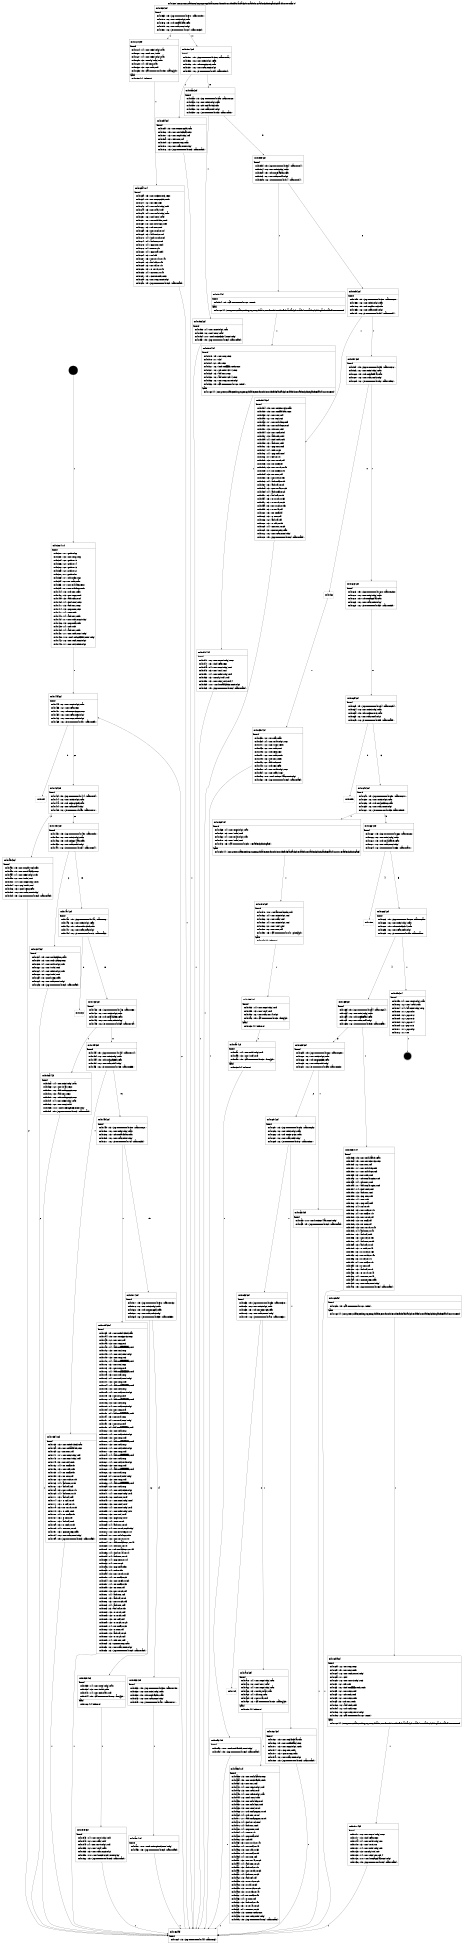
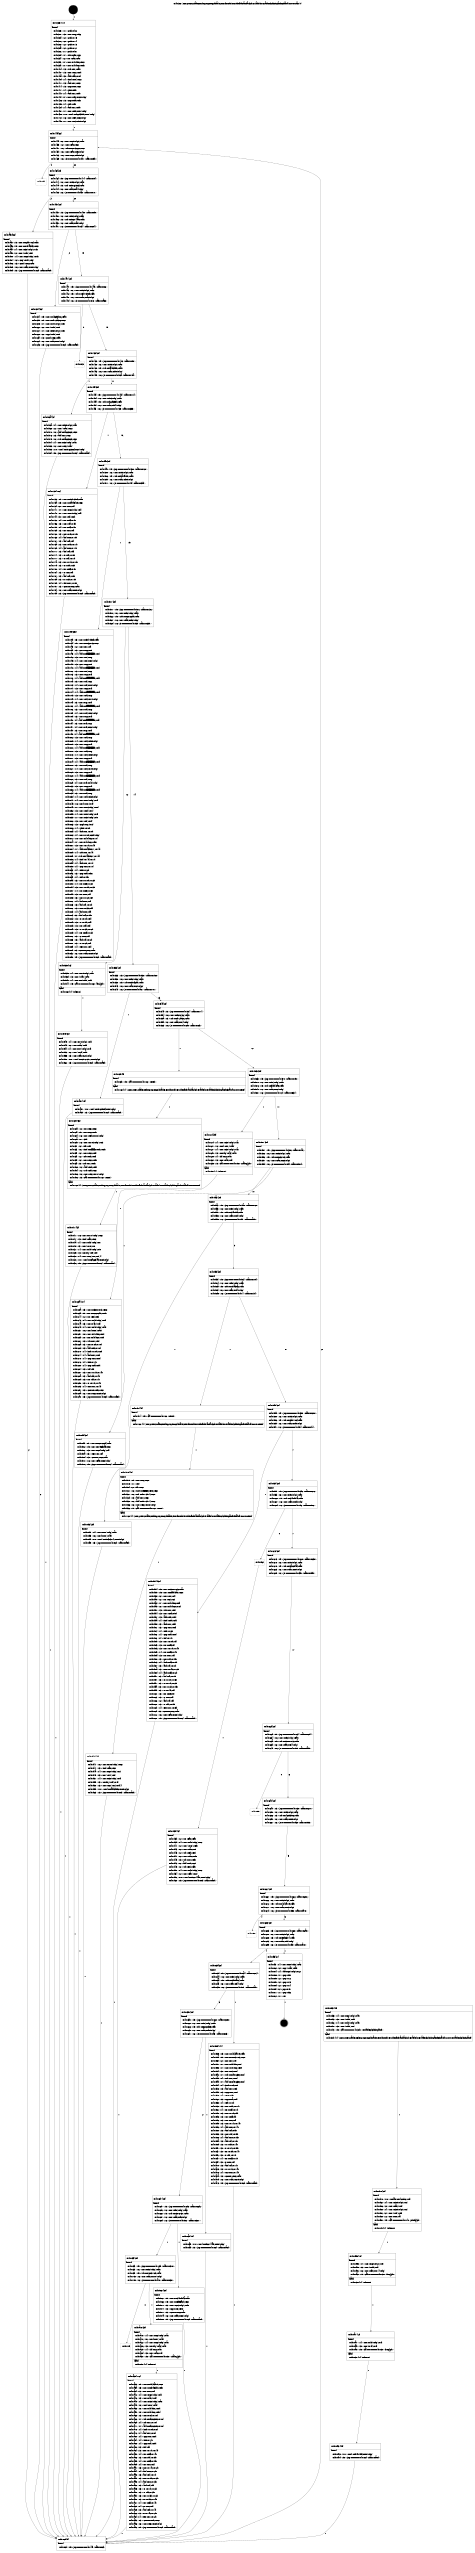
edge "0x40164b [28]" -> "0x401d65 [19]": removed, label "1"
node "0x40154f [28]": added
